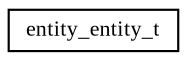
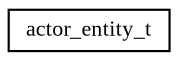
node "entity_entity_t": label "entity_entity_t" -> "actor_entity_t"
